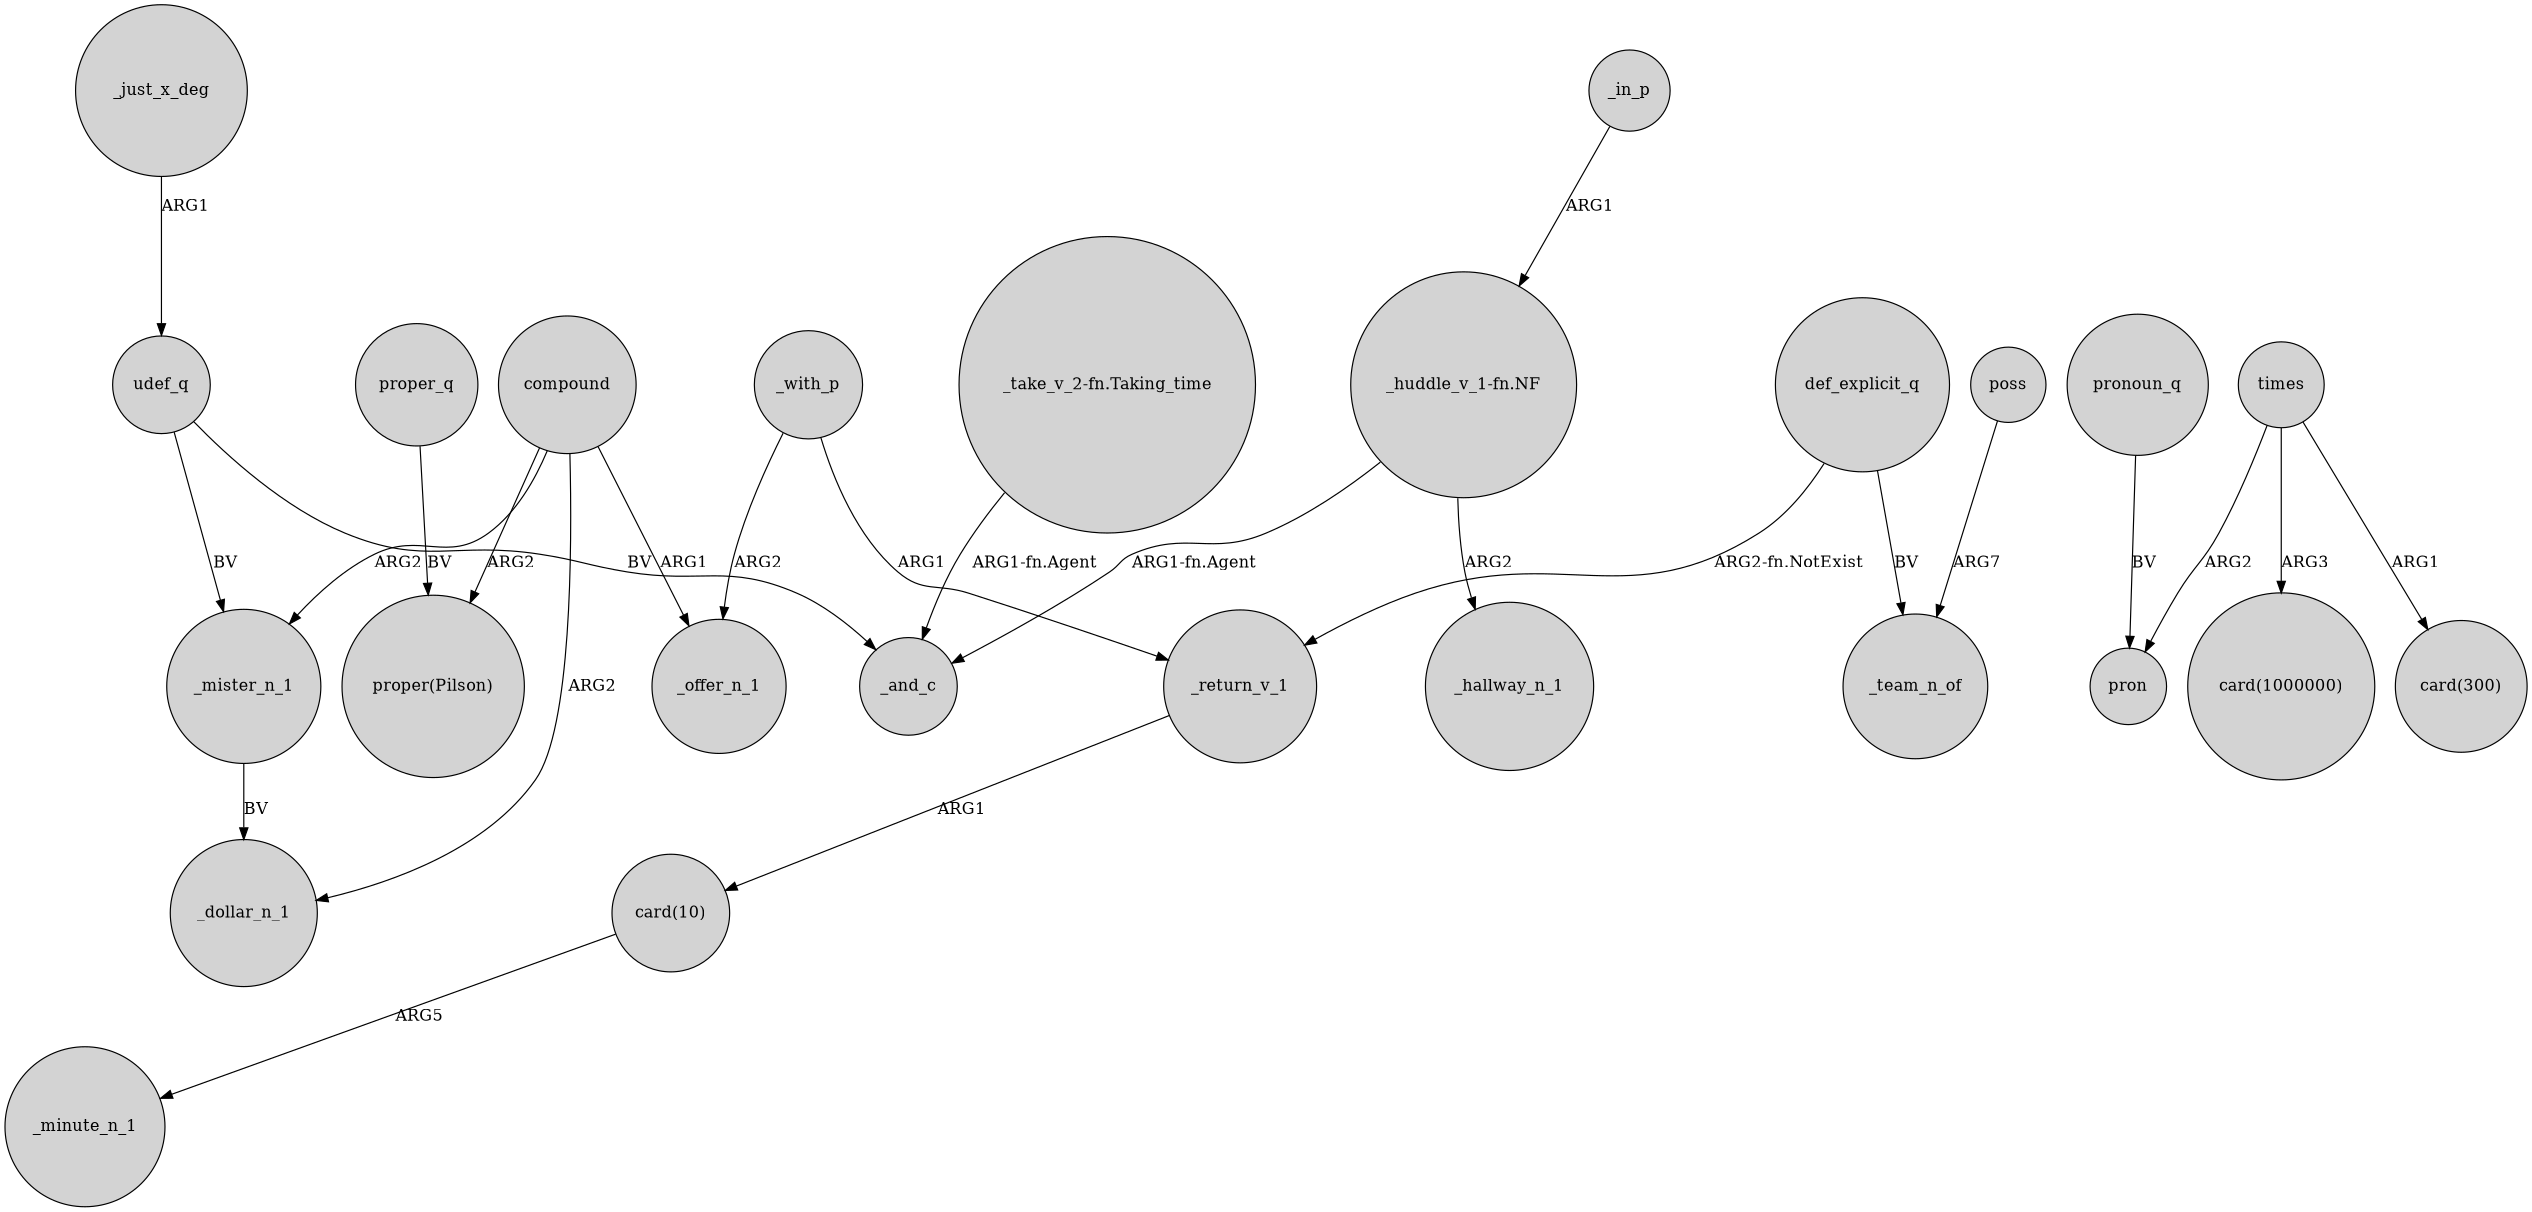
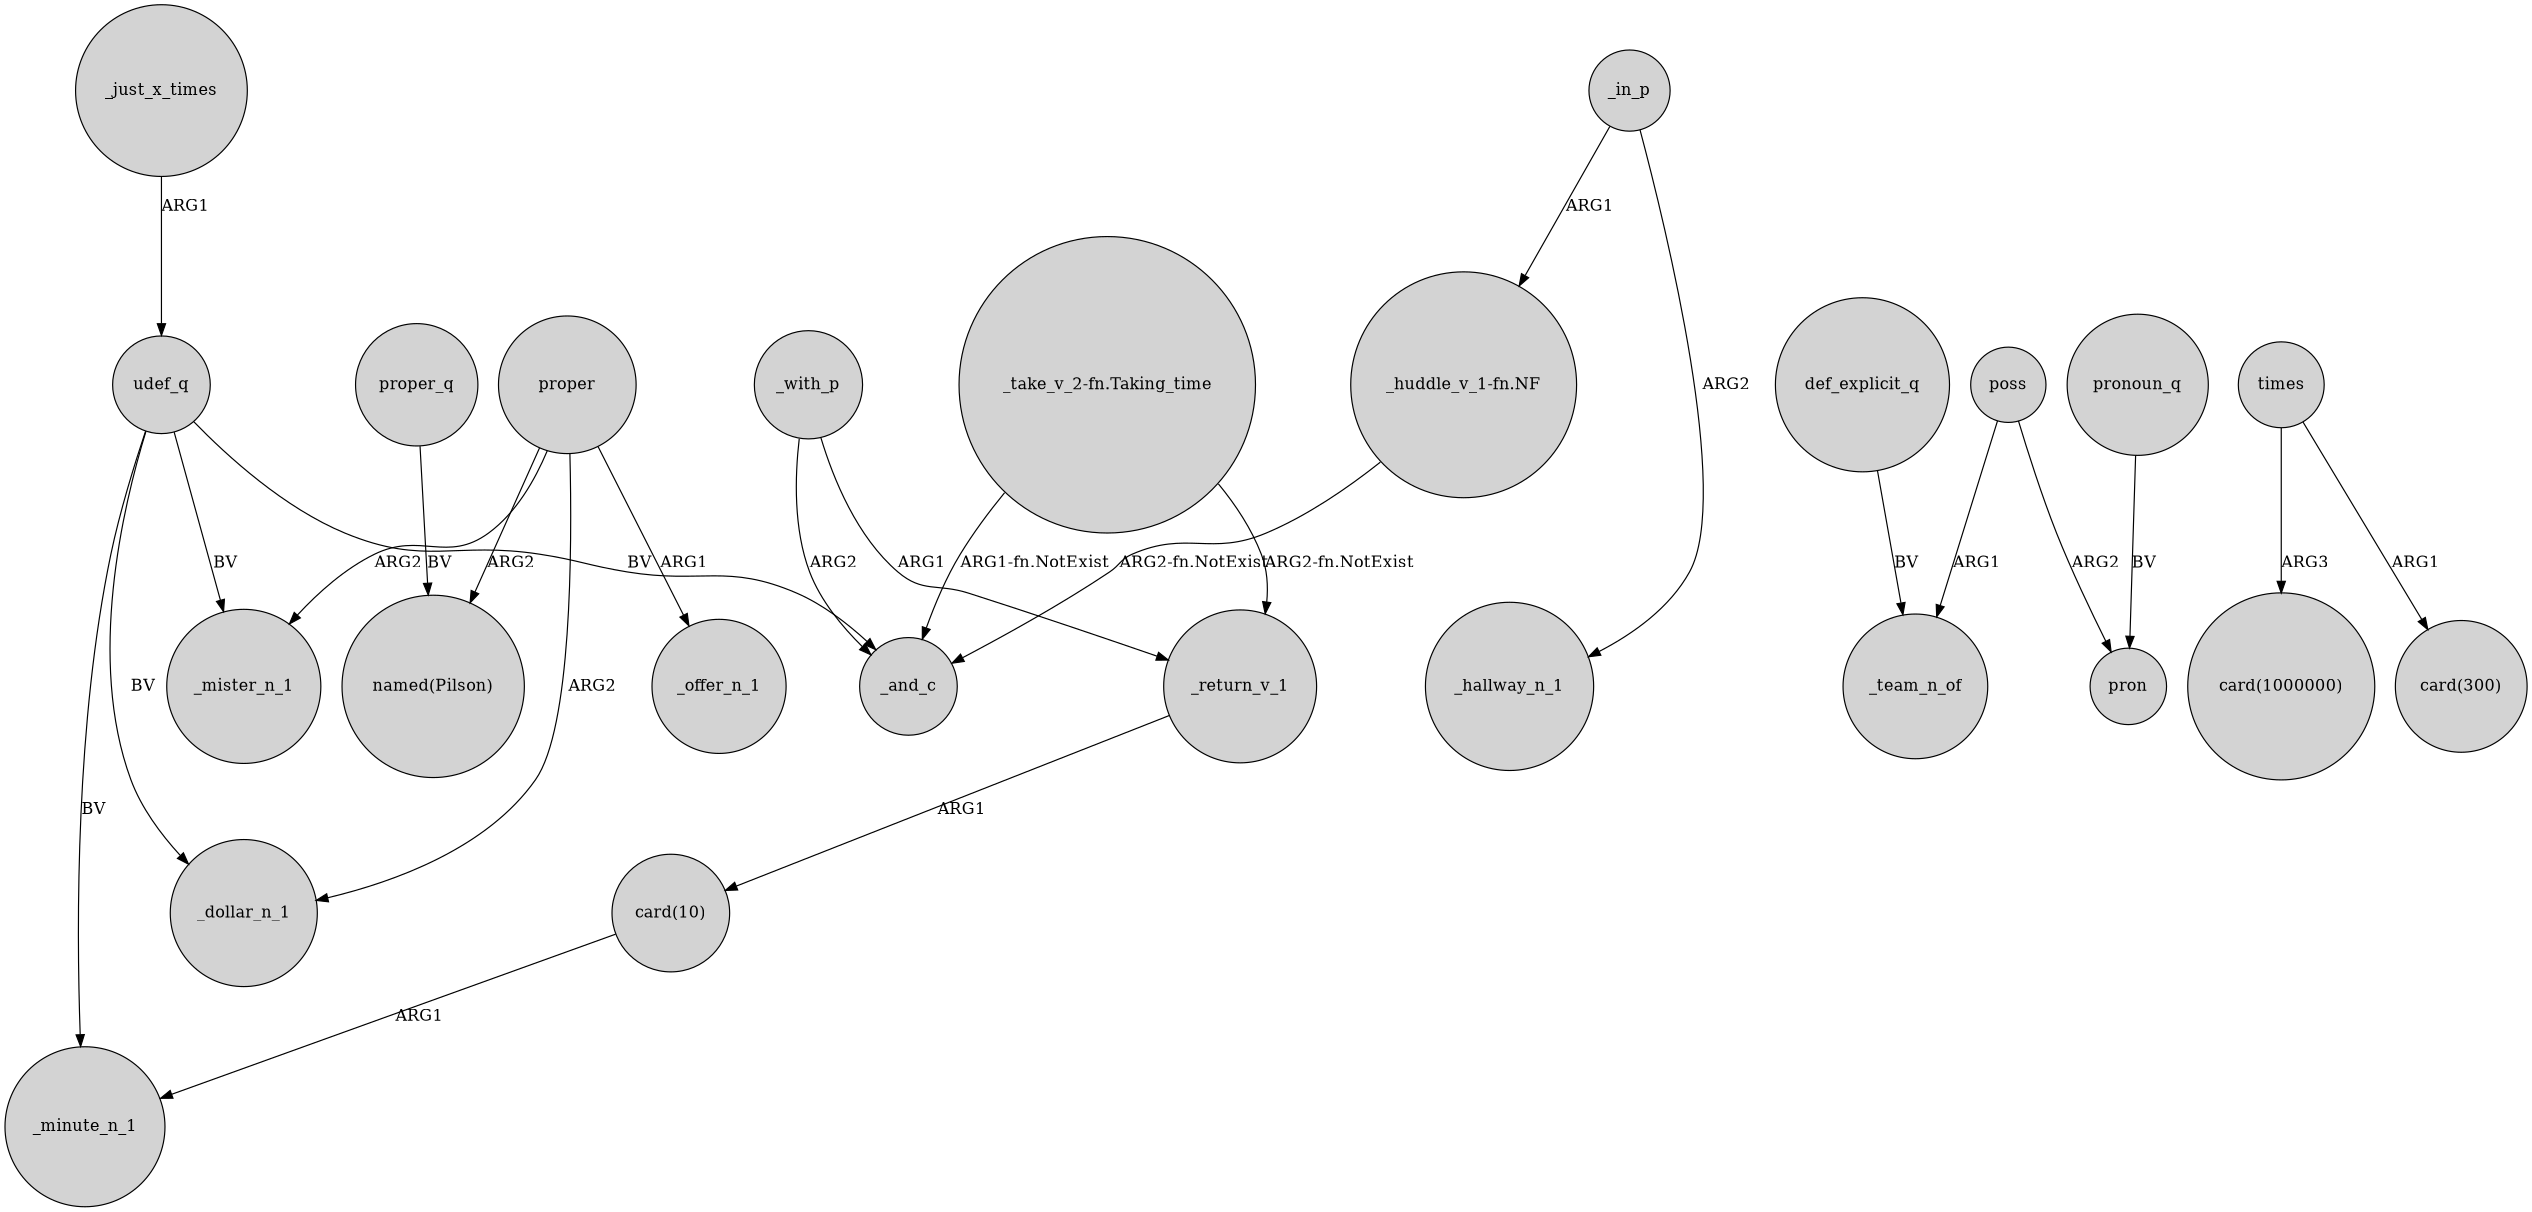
node "_just_x_deg": label "_just_x_deg" -> "_just_x_times"
node "compound": label "compound" -> "proper"
edge "_with_p" -> "_offer_n_1": now "_with_p" -> "_and_c"
edge "times" -> "pron": now "poss" -> "pron"
edge "_huddle_v_1-fn.NF" -> "_hallway_n_1": now "_in_p" -> "_hallway_n_1"
edge "_take_v_2-fn.Taking_time" -> "_and_c": label "ARG1-fn.Agent" -> "ARG1-fn.NotExist"
edge "_huddle_v_1-fn.NF" -> "_and_c": label "ARG1-fn.Agent" -> "ARG2-fn.NotExist"
edge "poss" -> "_team_n_of": label "ARG7" -> "ARG1"
edge "def_explicit_q" -> "_return_v_1": now "_take_v_2-fn.Taking_time" -> "_return_v_1"
node "proper(Pilson)": label "proper(Pilson)" -> "named(Pilson)"
edge "udef_q" -> "_minute_n_1": added, label "BV"
edge "_mister_n_1" -> "_dollar_n_1": now "udef_q" -> "_dollar_n_1"
edge "card(10)" -> "_minute_n_1": label "ARG5" -> "ARG1"
